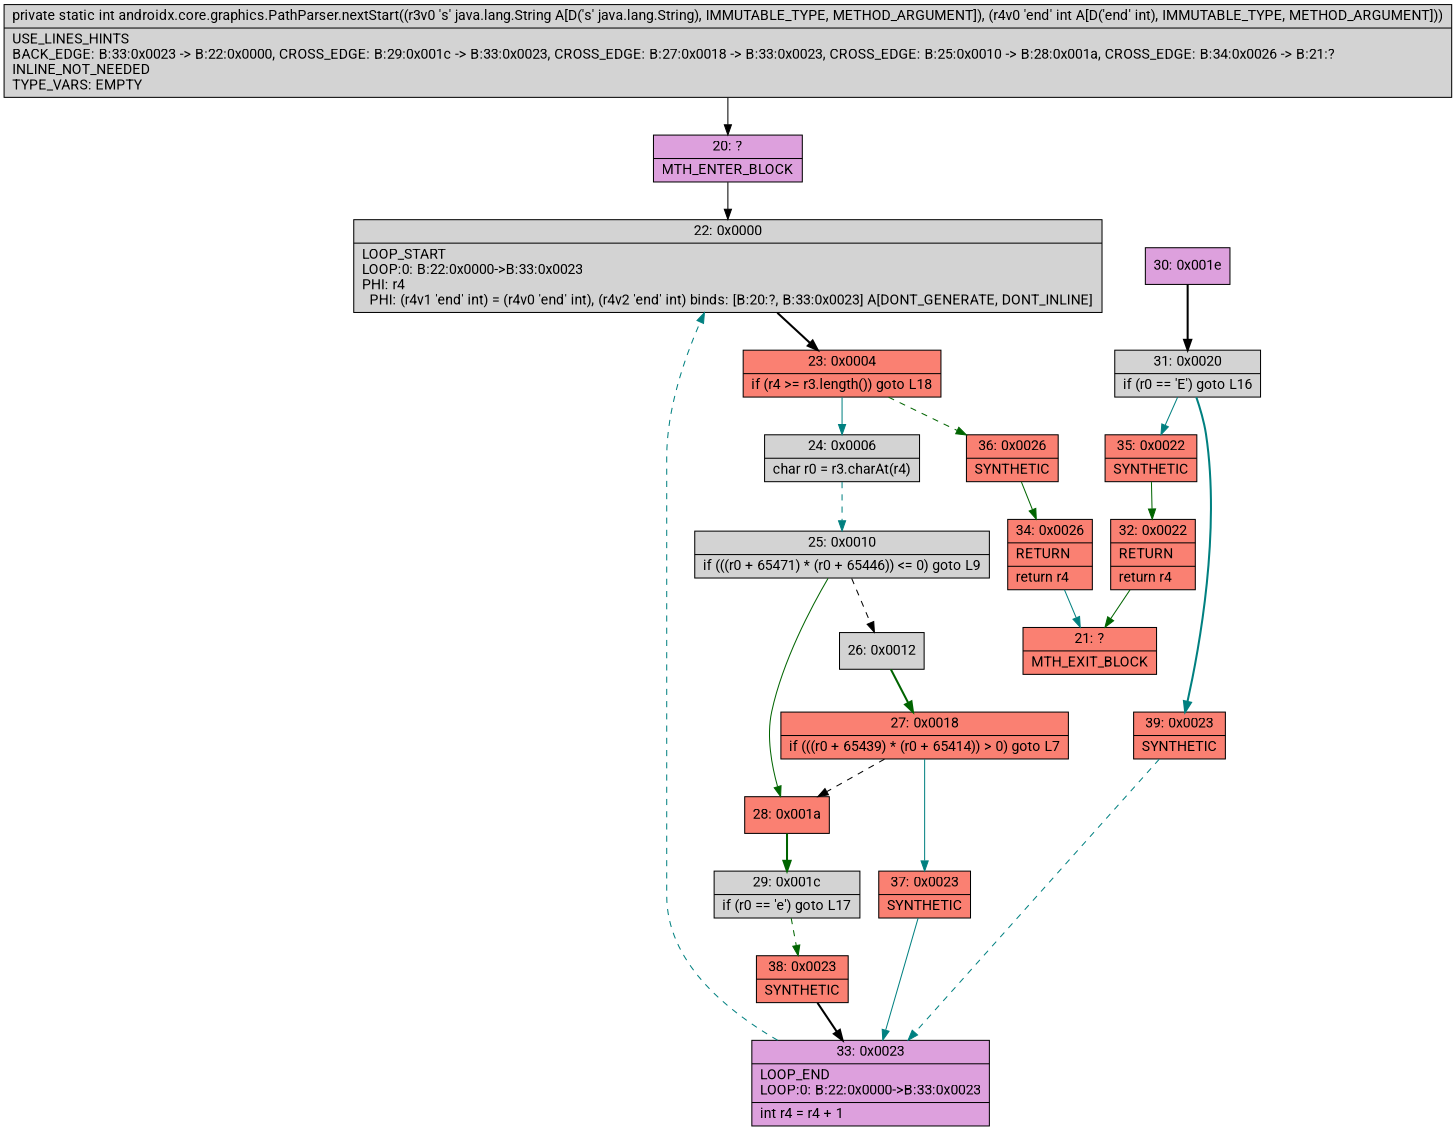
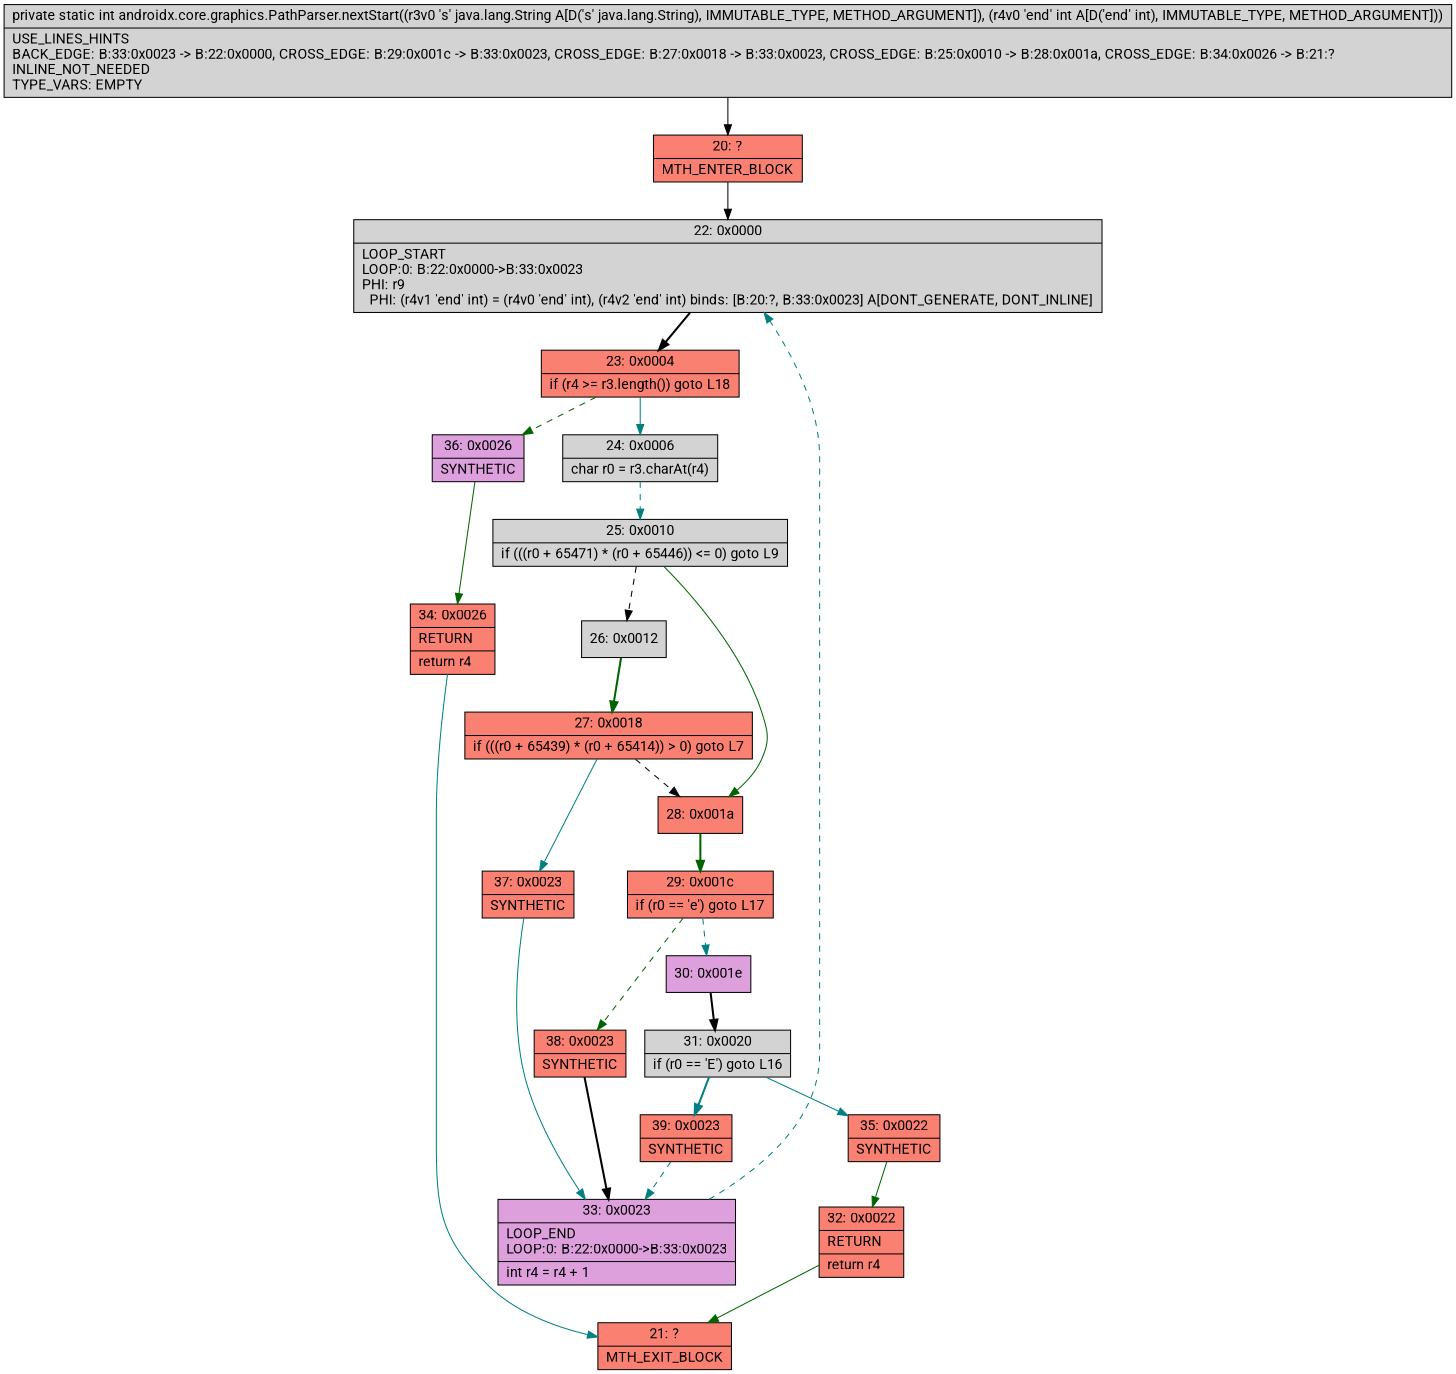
node "20: ?": fillcolor plum -> salmon
node "22: 0x0000": text "PHI: r4" -> "PHI: r9"
node "36: 0x0026": fillcolor salmon -> plum
node "29: 0x001c": fillcolor lightgrey -> salmon
edge "29: 0x001c" -> "30: 0x001e": added
